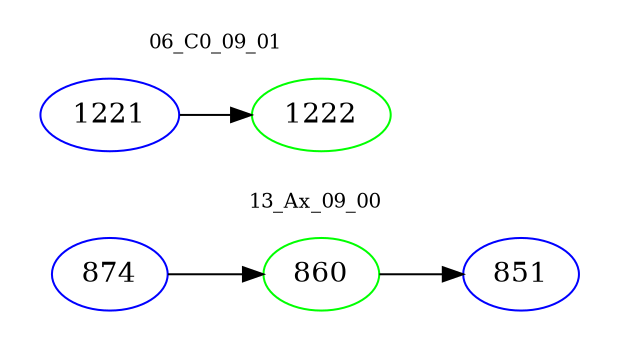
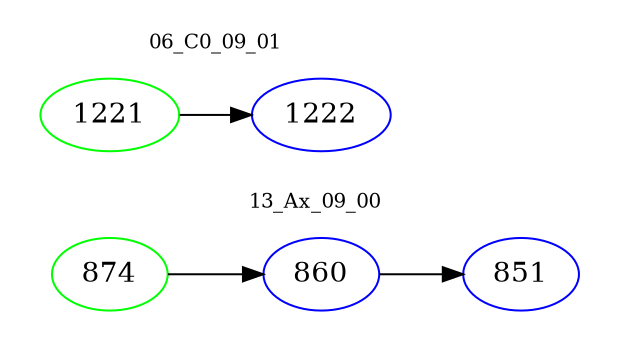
node "1221": color blue -> green
node "1222": color green -> blue
node "874": color blue -> green
node "860": color green -> blue
